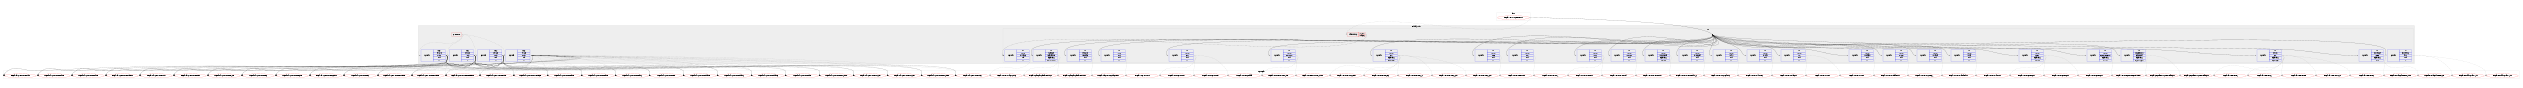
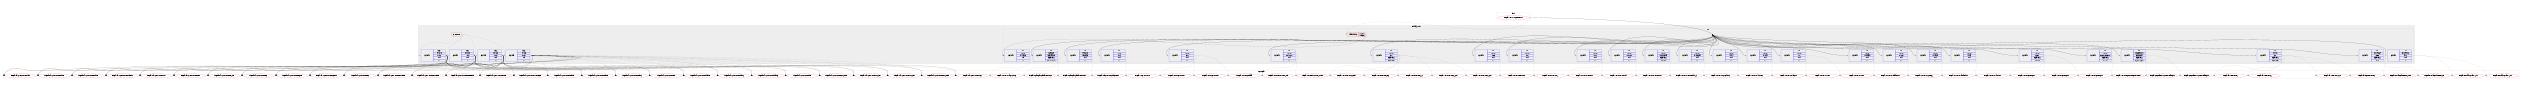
node "portage://dev-libs/glib-2.78.3": removed
node "portage://dev-libs/glib-2.78.6": label "portage://dev-libs/glib-2.78.6" -> "portage://dev-startup/glib-2.78.6"
